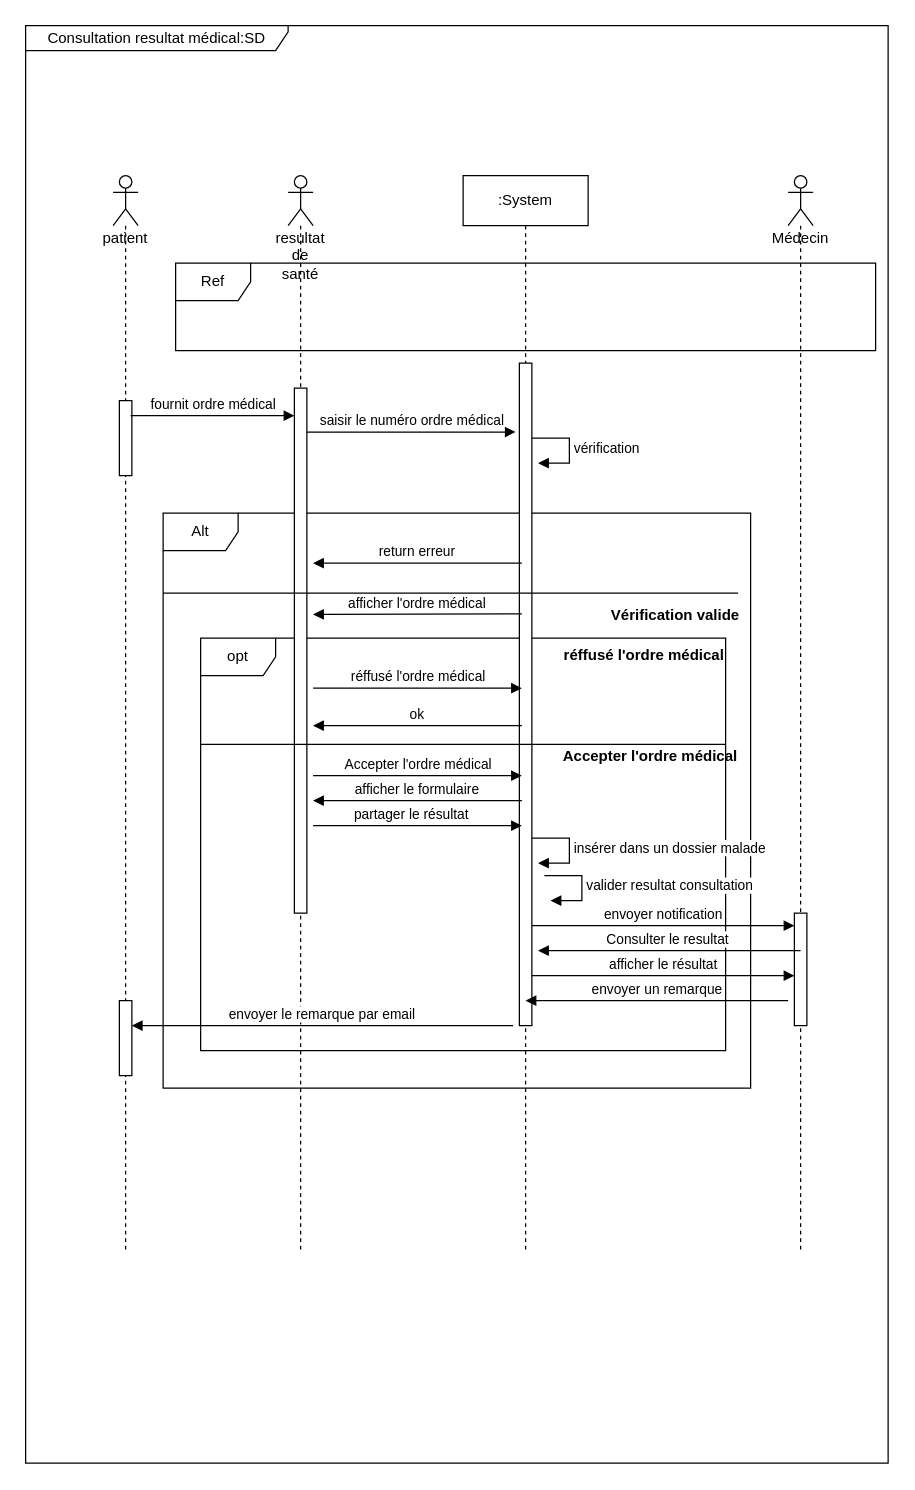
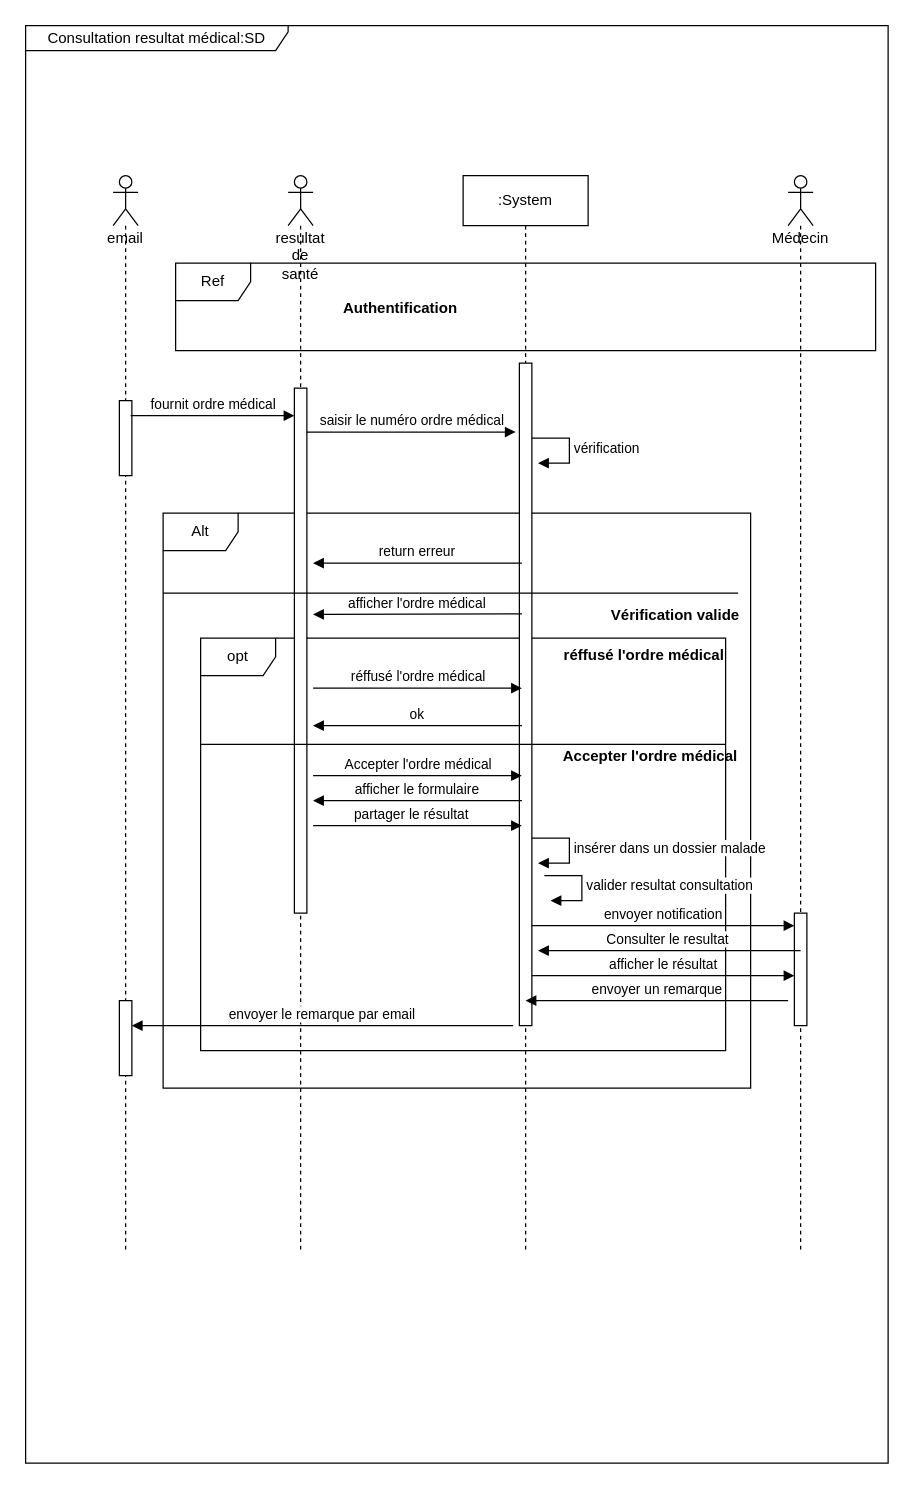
node "patient": label "patient" -> "email"
node "Authentification": added
